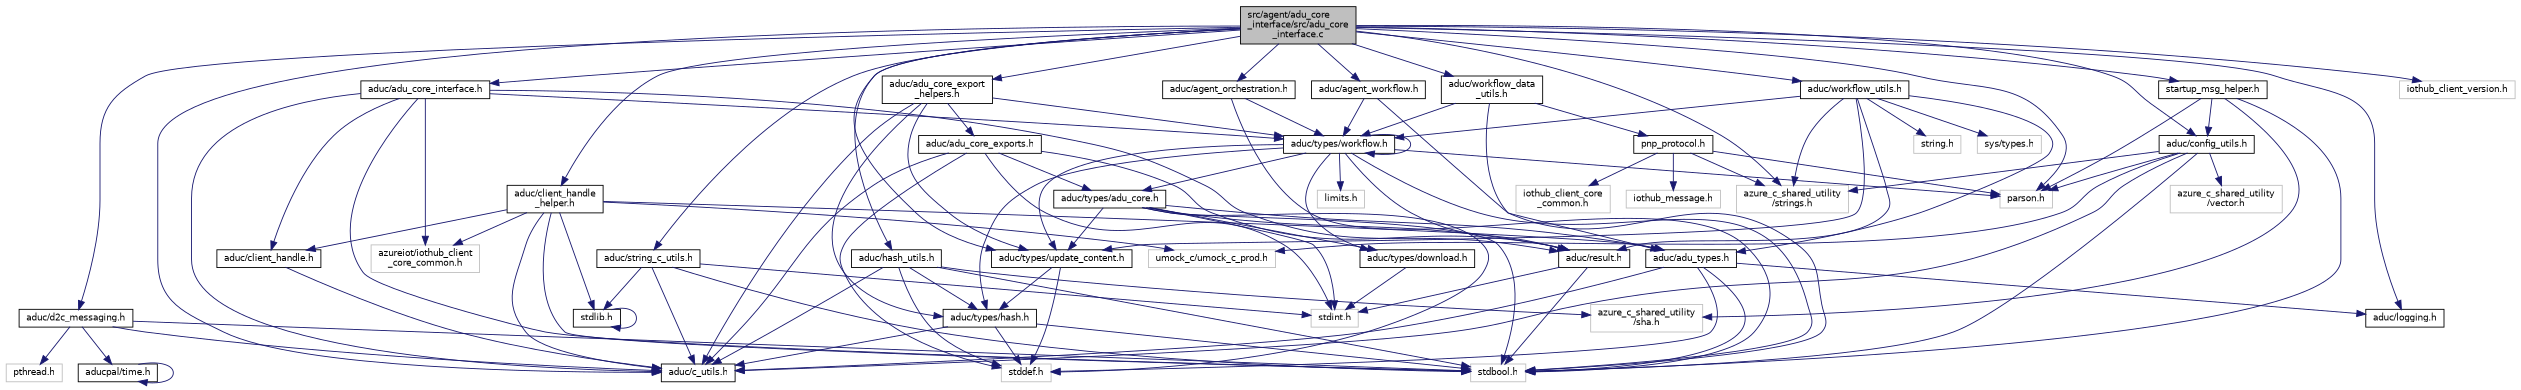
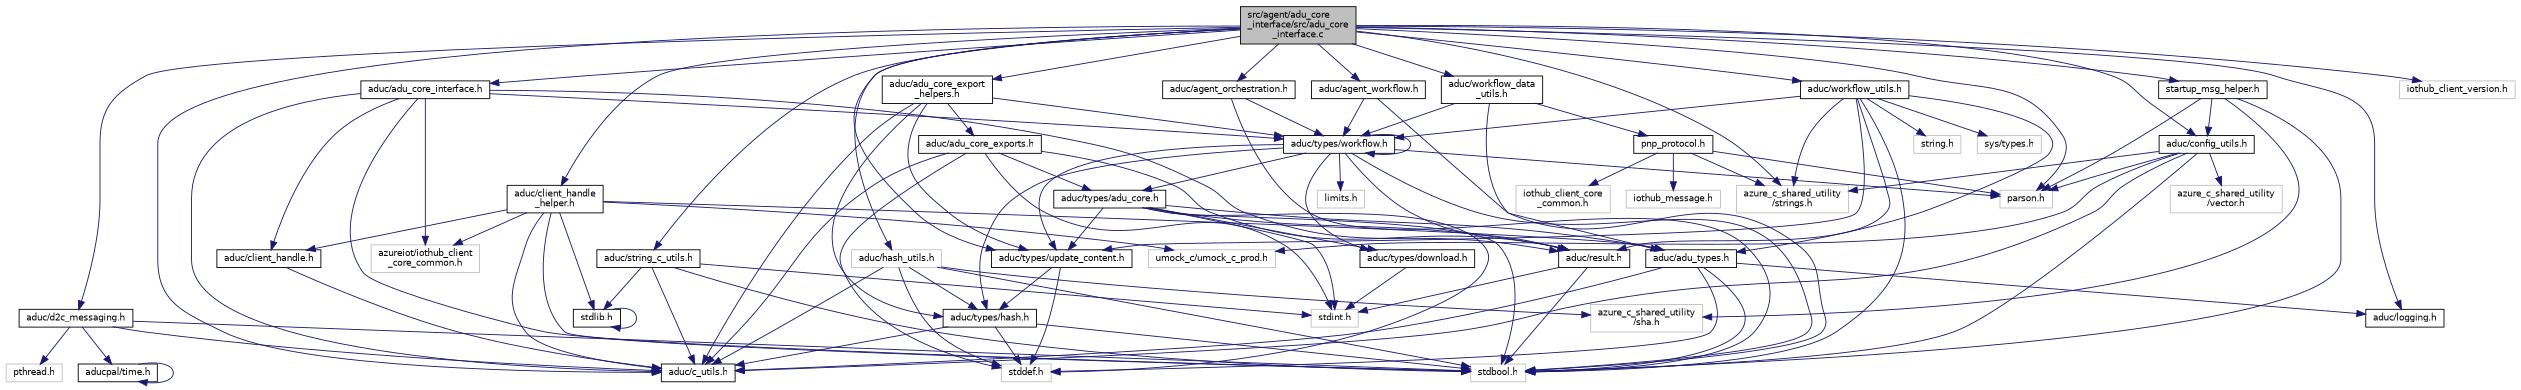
node "aduc/hash_utils.h": color black -> grey75
edge "aduc/workflow_utils.h" -> "stdbool.h": added
